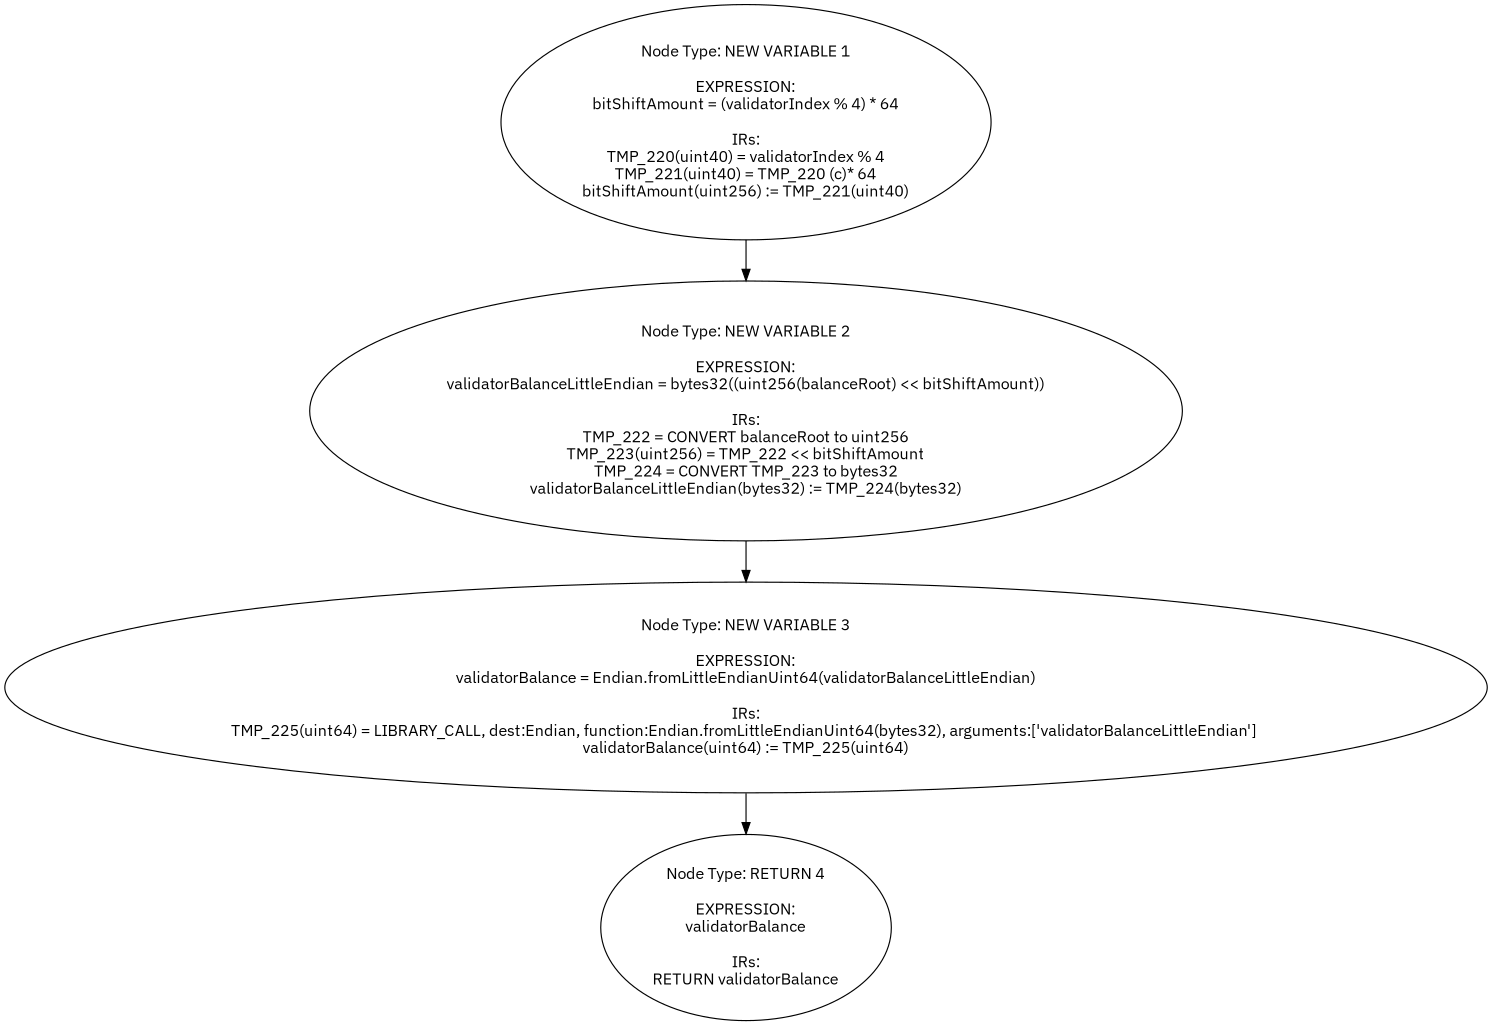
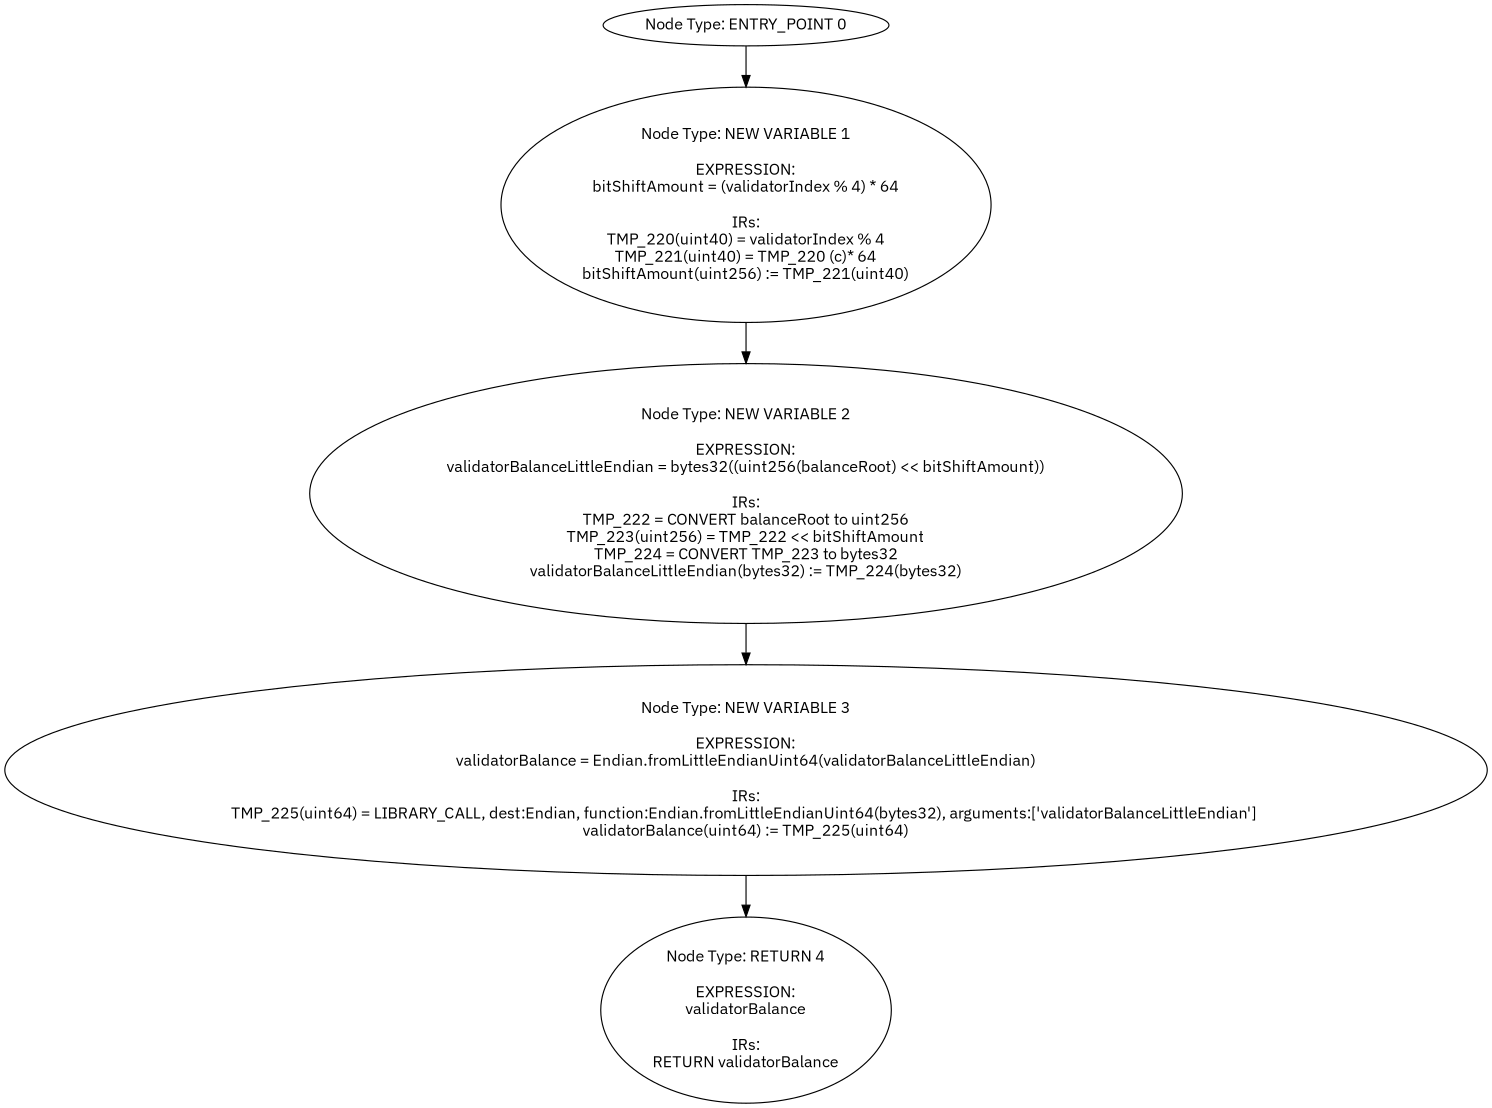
node "Node Type: ENTRY_POINT 0": added
